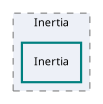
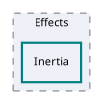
cluster "Inertia": label "Inertia" -> "Effects"
